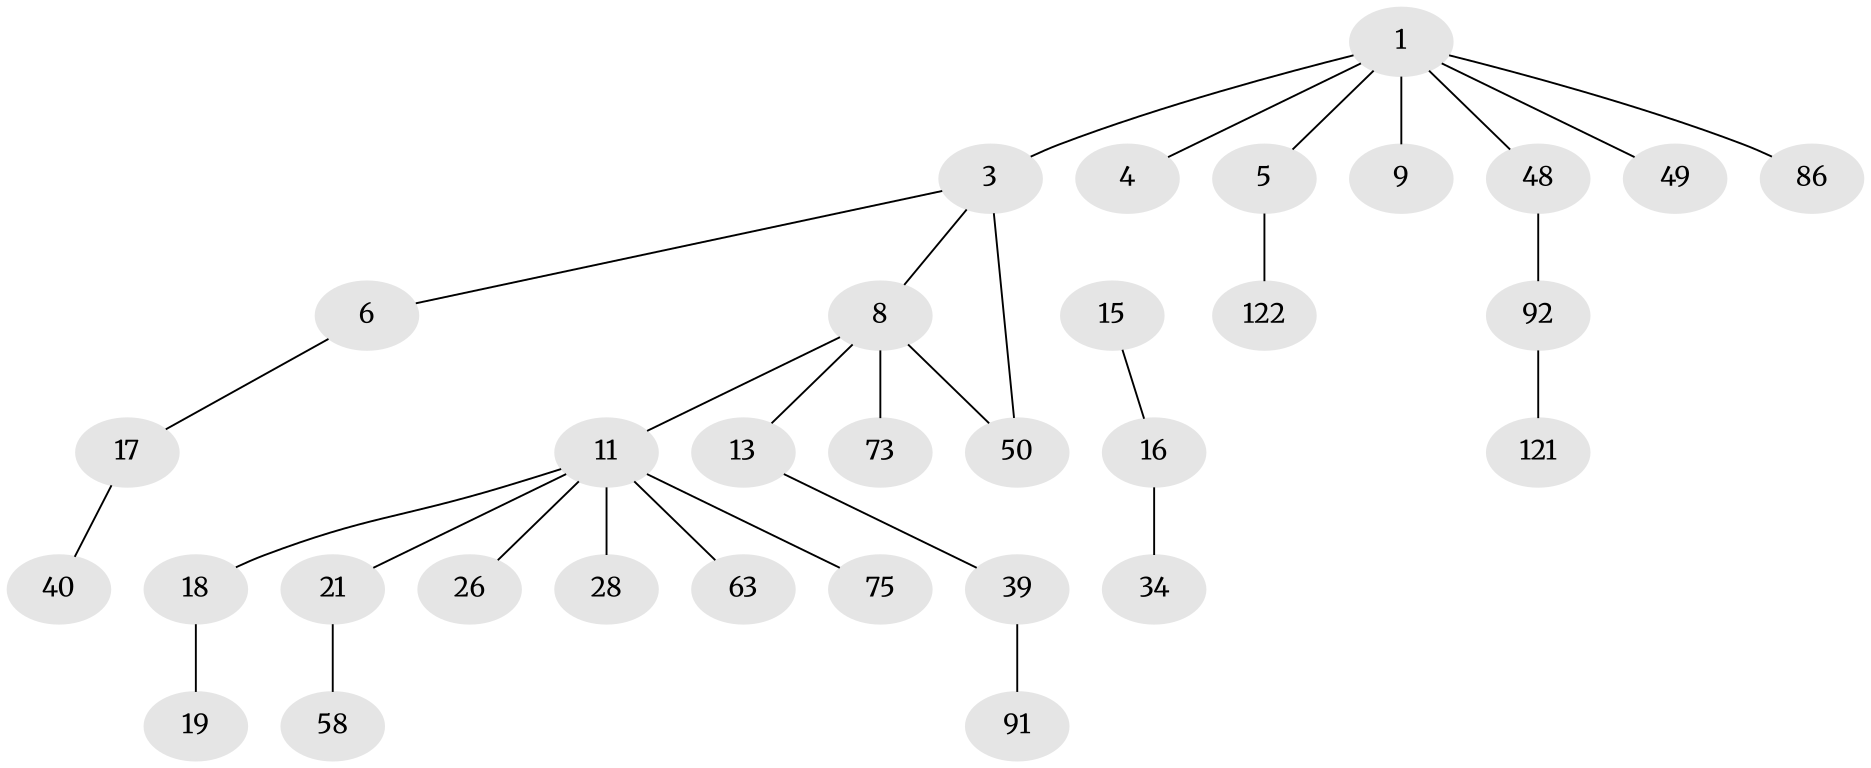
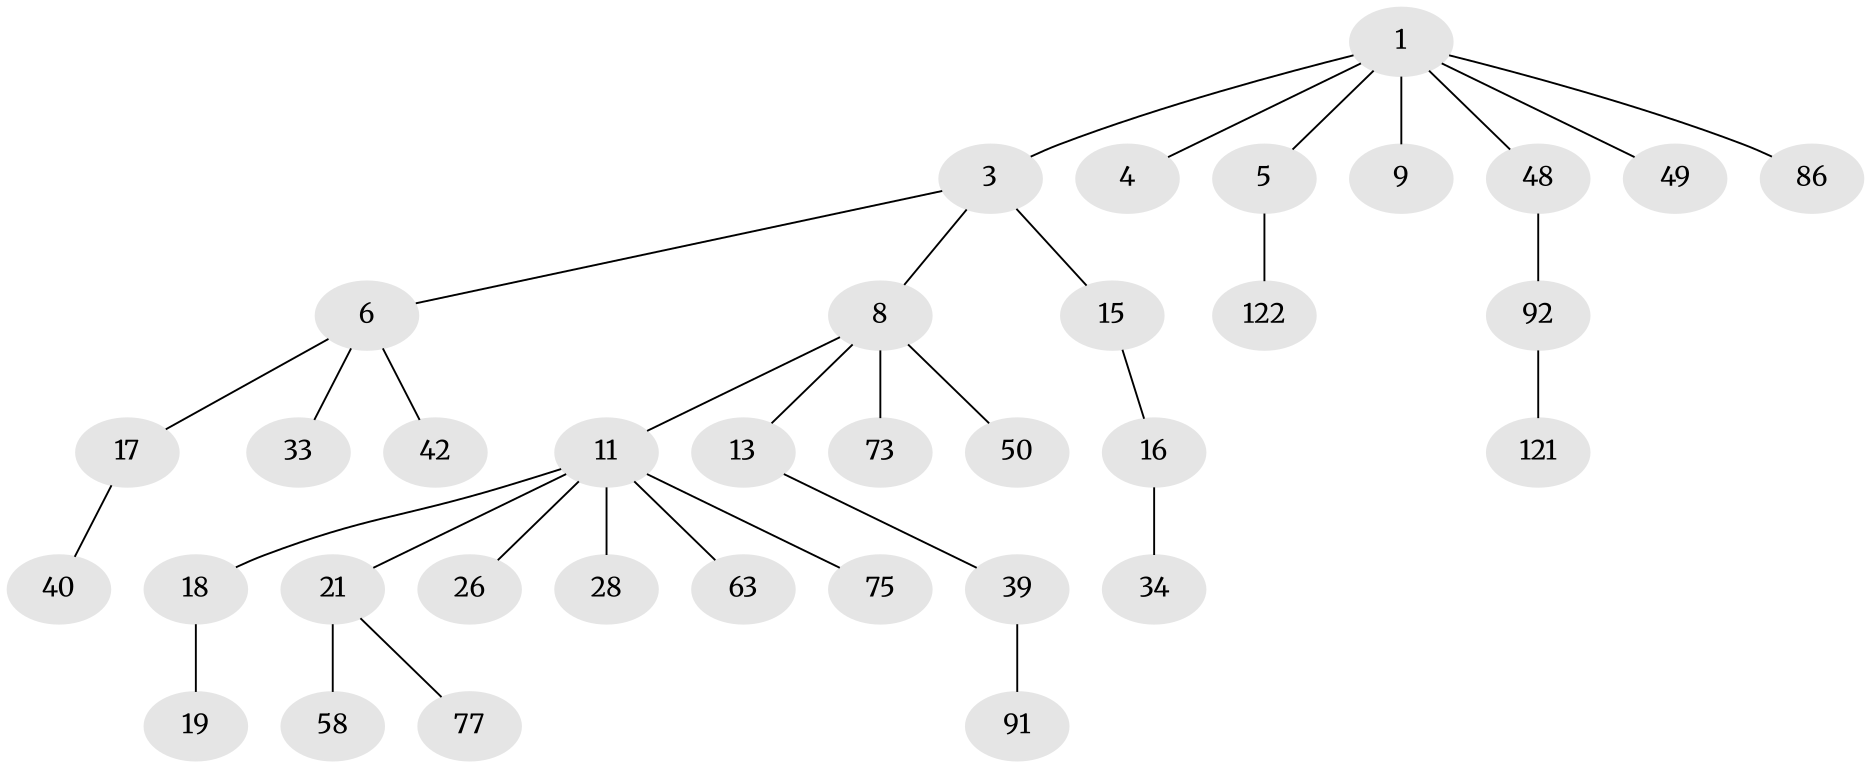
edge "3" -- "50": now "3" -- "15"
node "33": added
node "42": added
node "77": added
